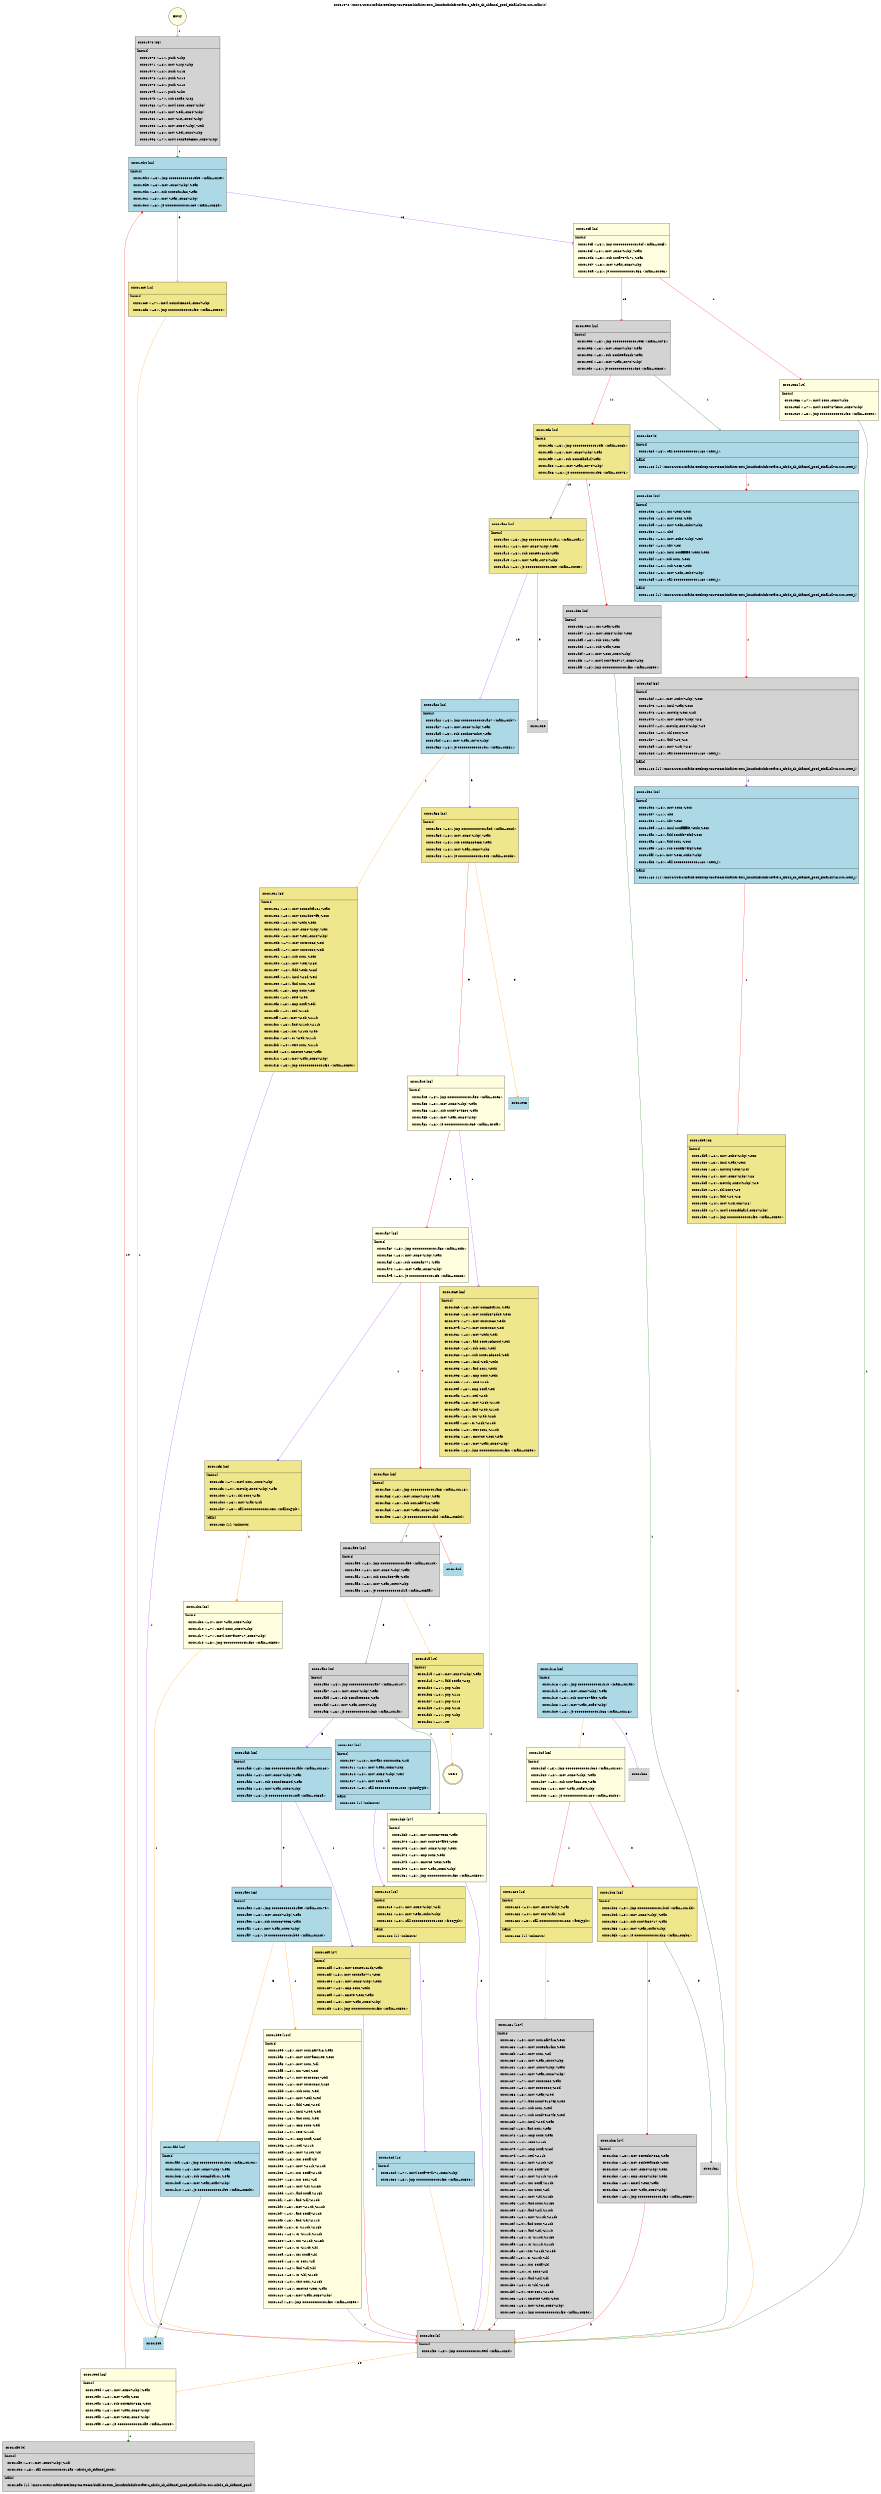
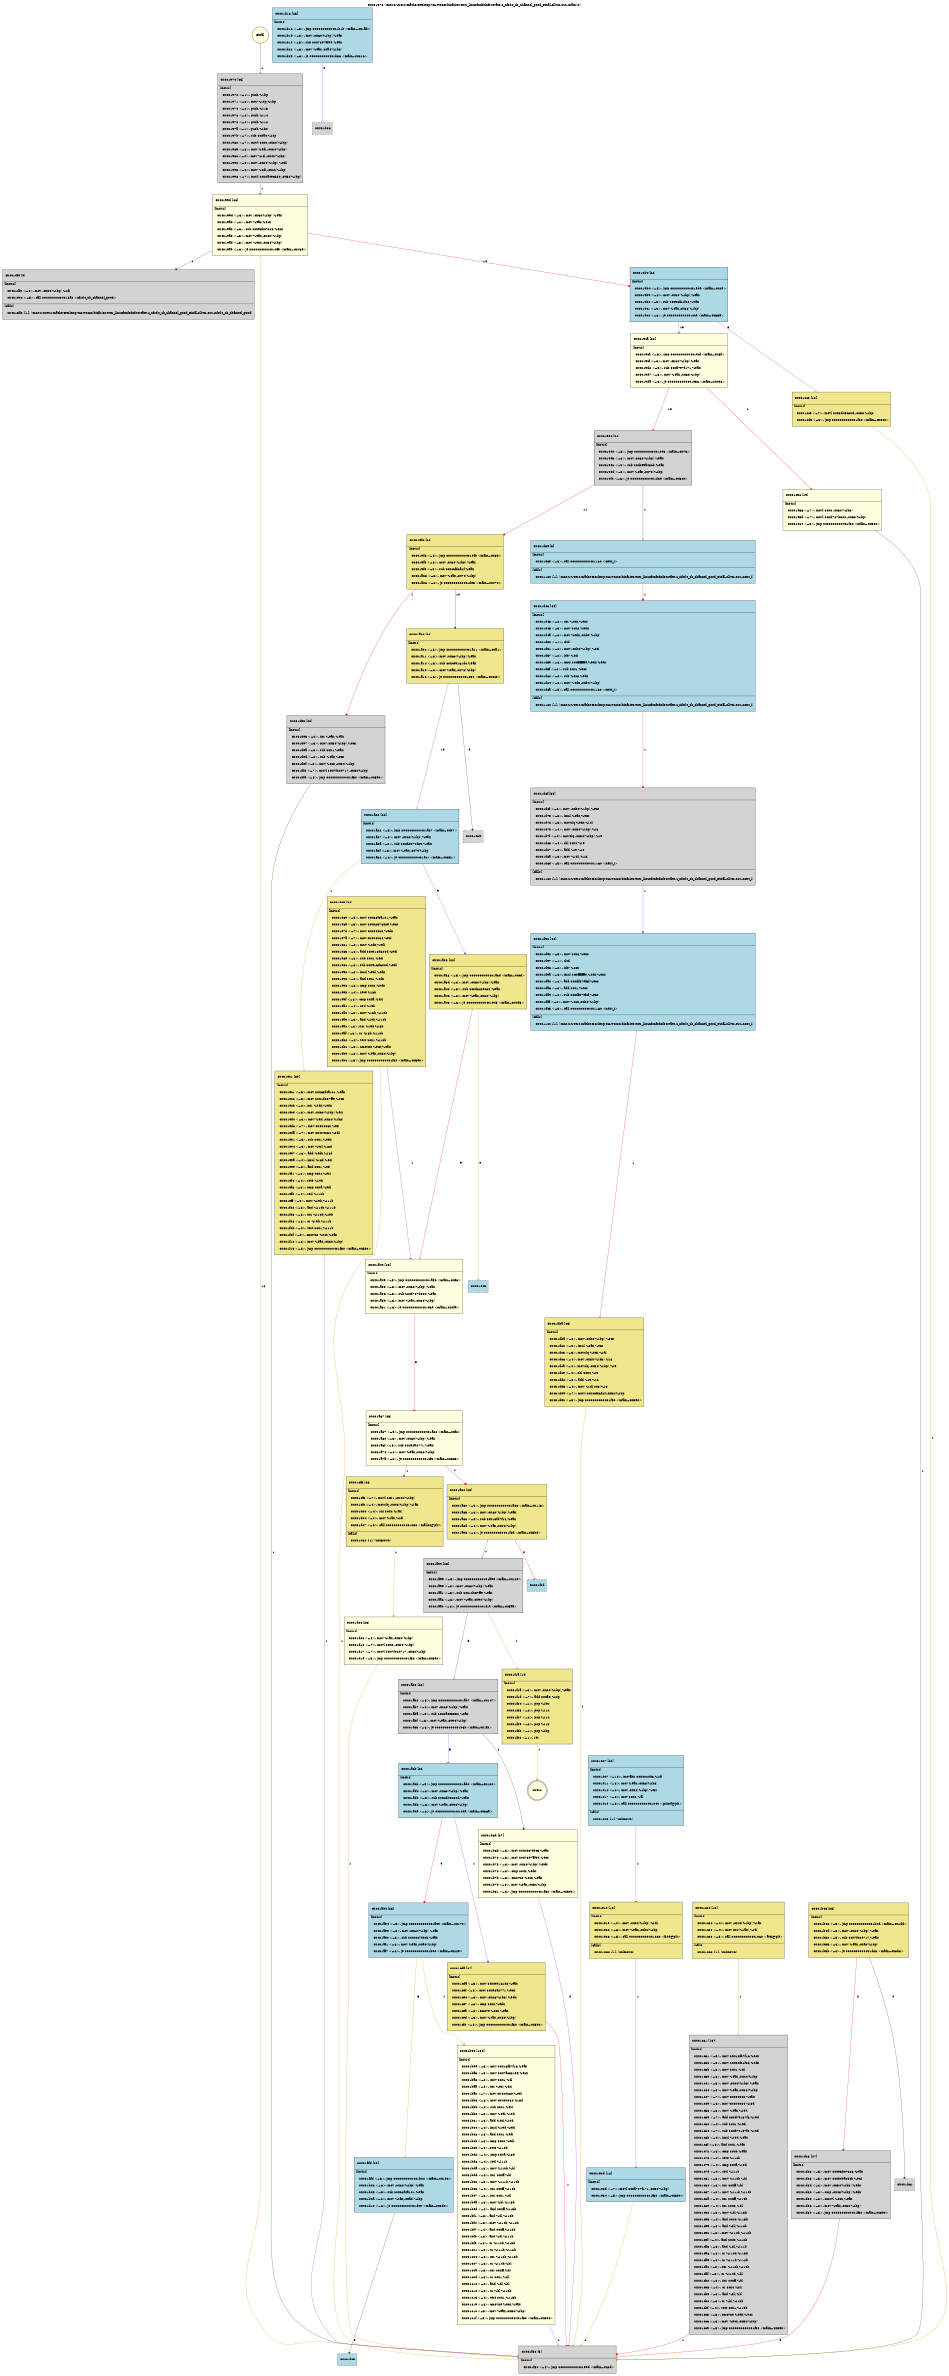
node "Entry": label "Entry" -> "Final"
edge "0x401970 [45]" -> "0x4019b4 [22]": now "0x401970 [45]" -> "0x40199d [23]"
edge "0x401a4e [25]" -> "0x401e69 [88]": reversed
node "0x401b2f [25]": removed
